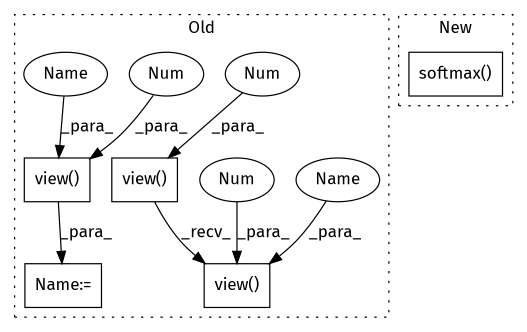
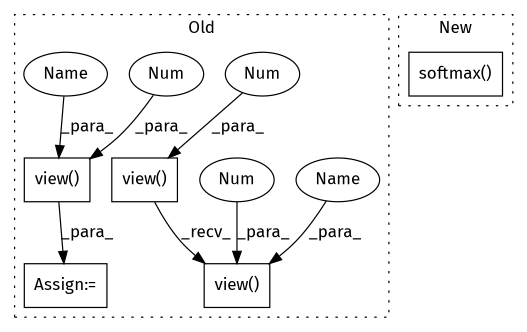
node "Name:=": label "Name:=" -> "Assign:="
